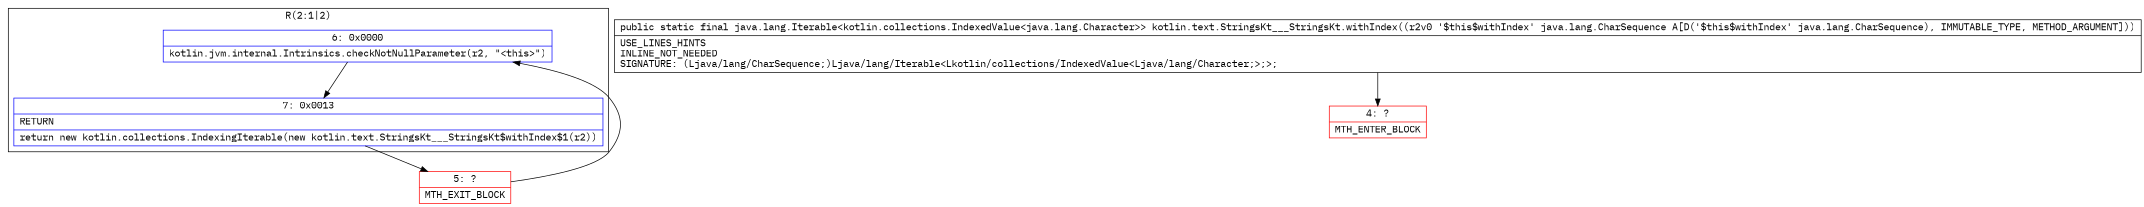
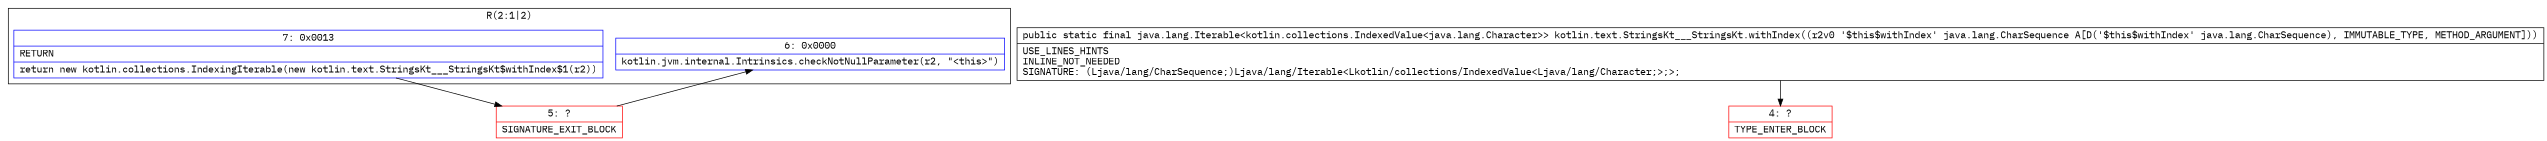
edge "6: 0x0000" -> "7: 0x0013": removed
node "4: ?": text "MTH_ENTER_BLOCK" -> "TYPE_ENTER_BLOCK"
node "5: ?": text "MTH_EXIT_BLOCK" -> "SIGNATURE_EXIT_BLOCK"
